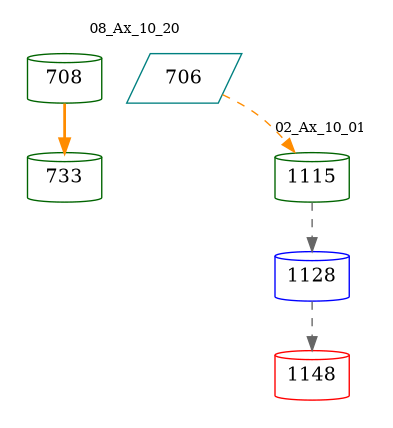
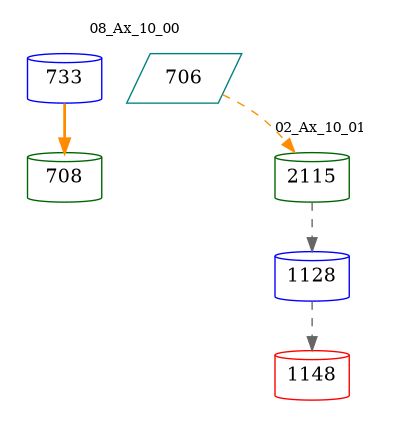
cluster "08_Ax_10_20": label "08_Ax_10_20" -> "08_Ax_10_00"
edge "708" -> "733": reversed
node "733": color darkgreen -> blue
node "1115": label "1115" -> "2115"
